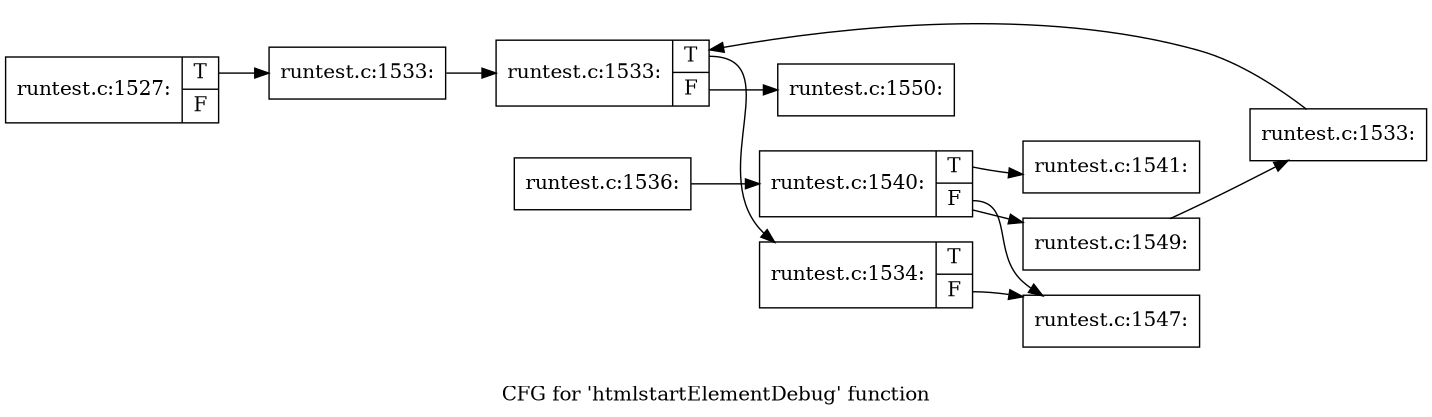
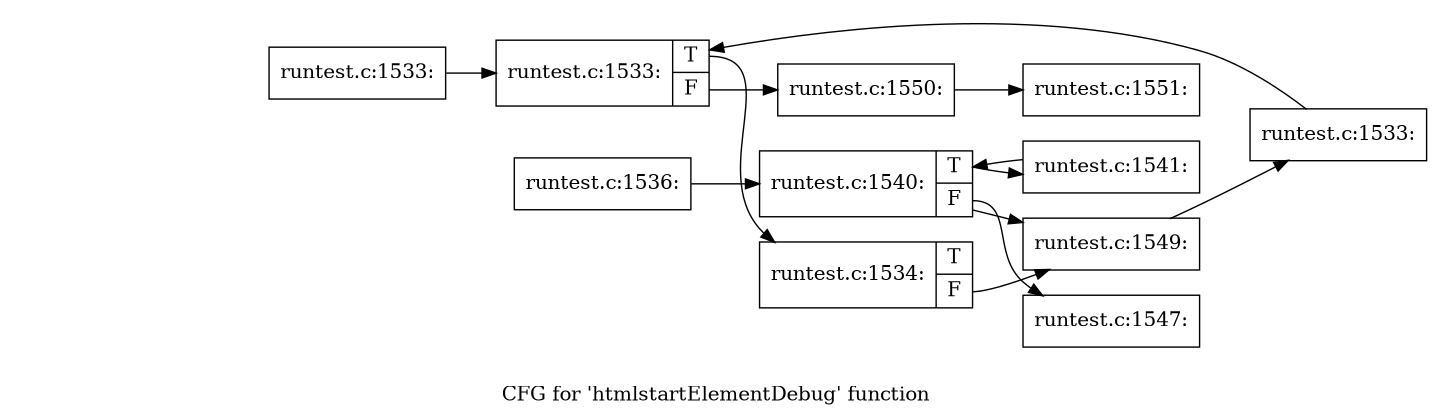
node "runtest.c:1527:": removed
node "runtest.c:1551:": added
edge "runtest.c:1541:" -> "runtest.c:1540:": added
edge "runtest.c:1534:" -> "runtest.c:1547:": now "runtest.c:1534:" -> "runtest.c:1549:"
